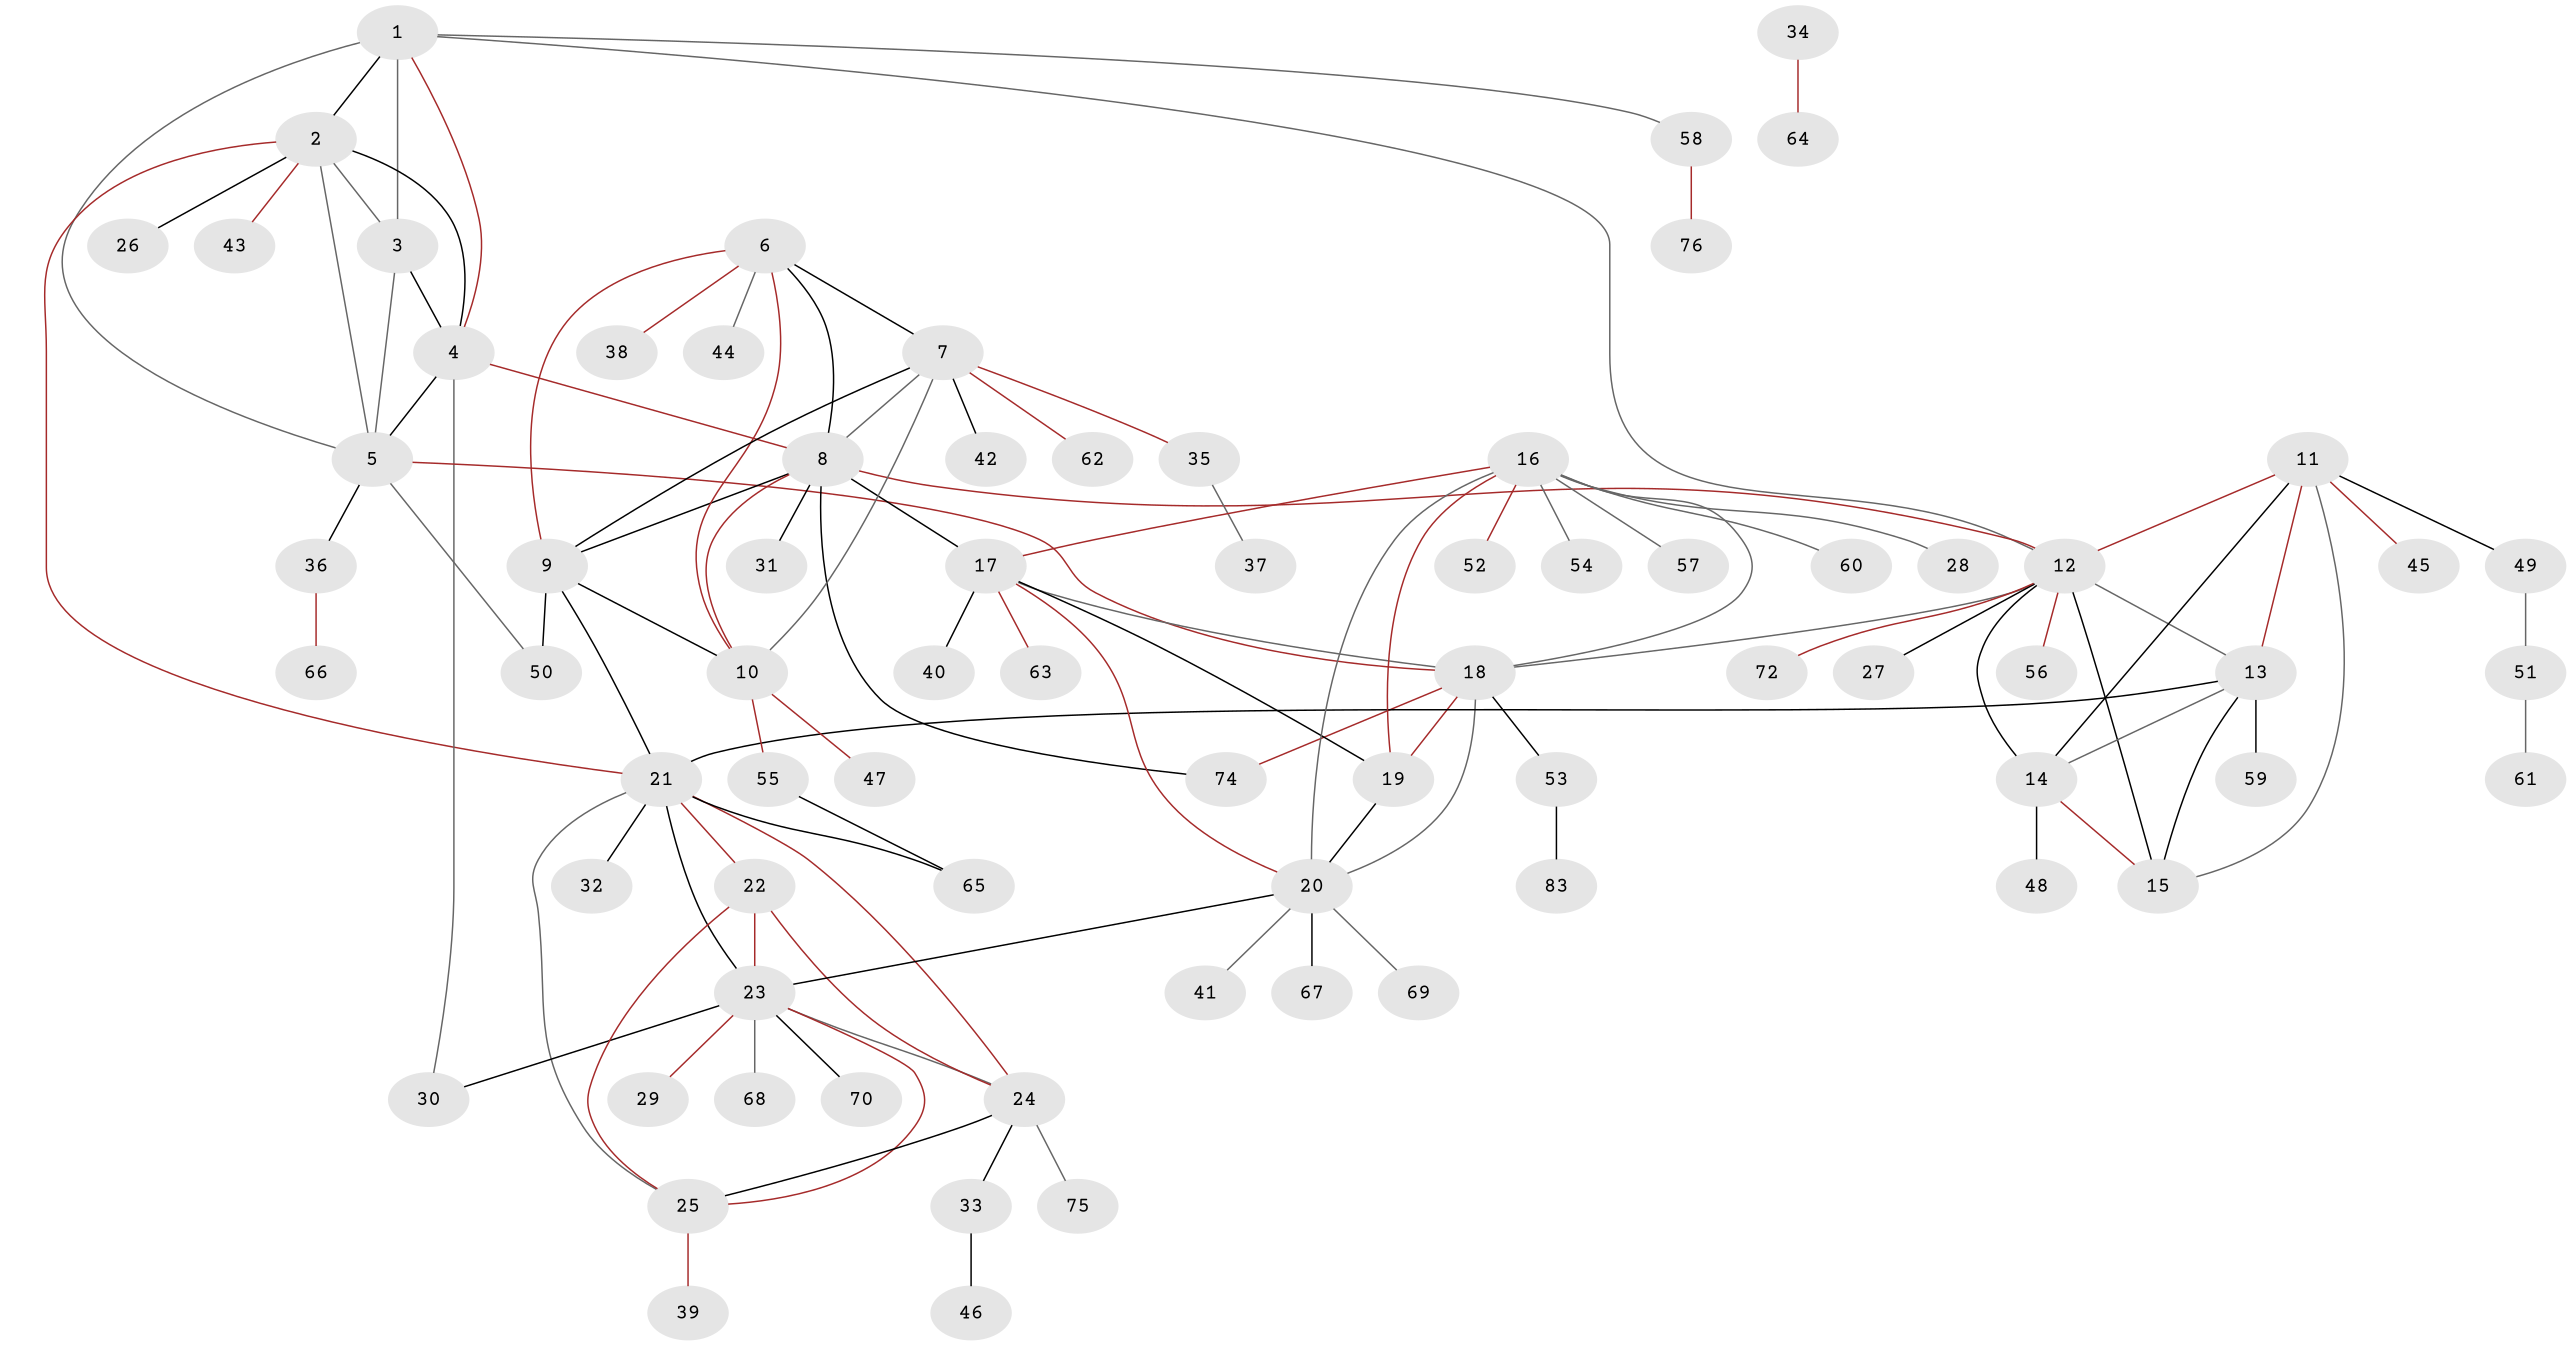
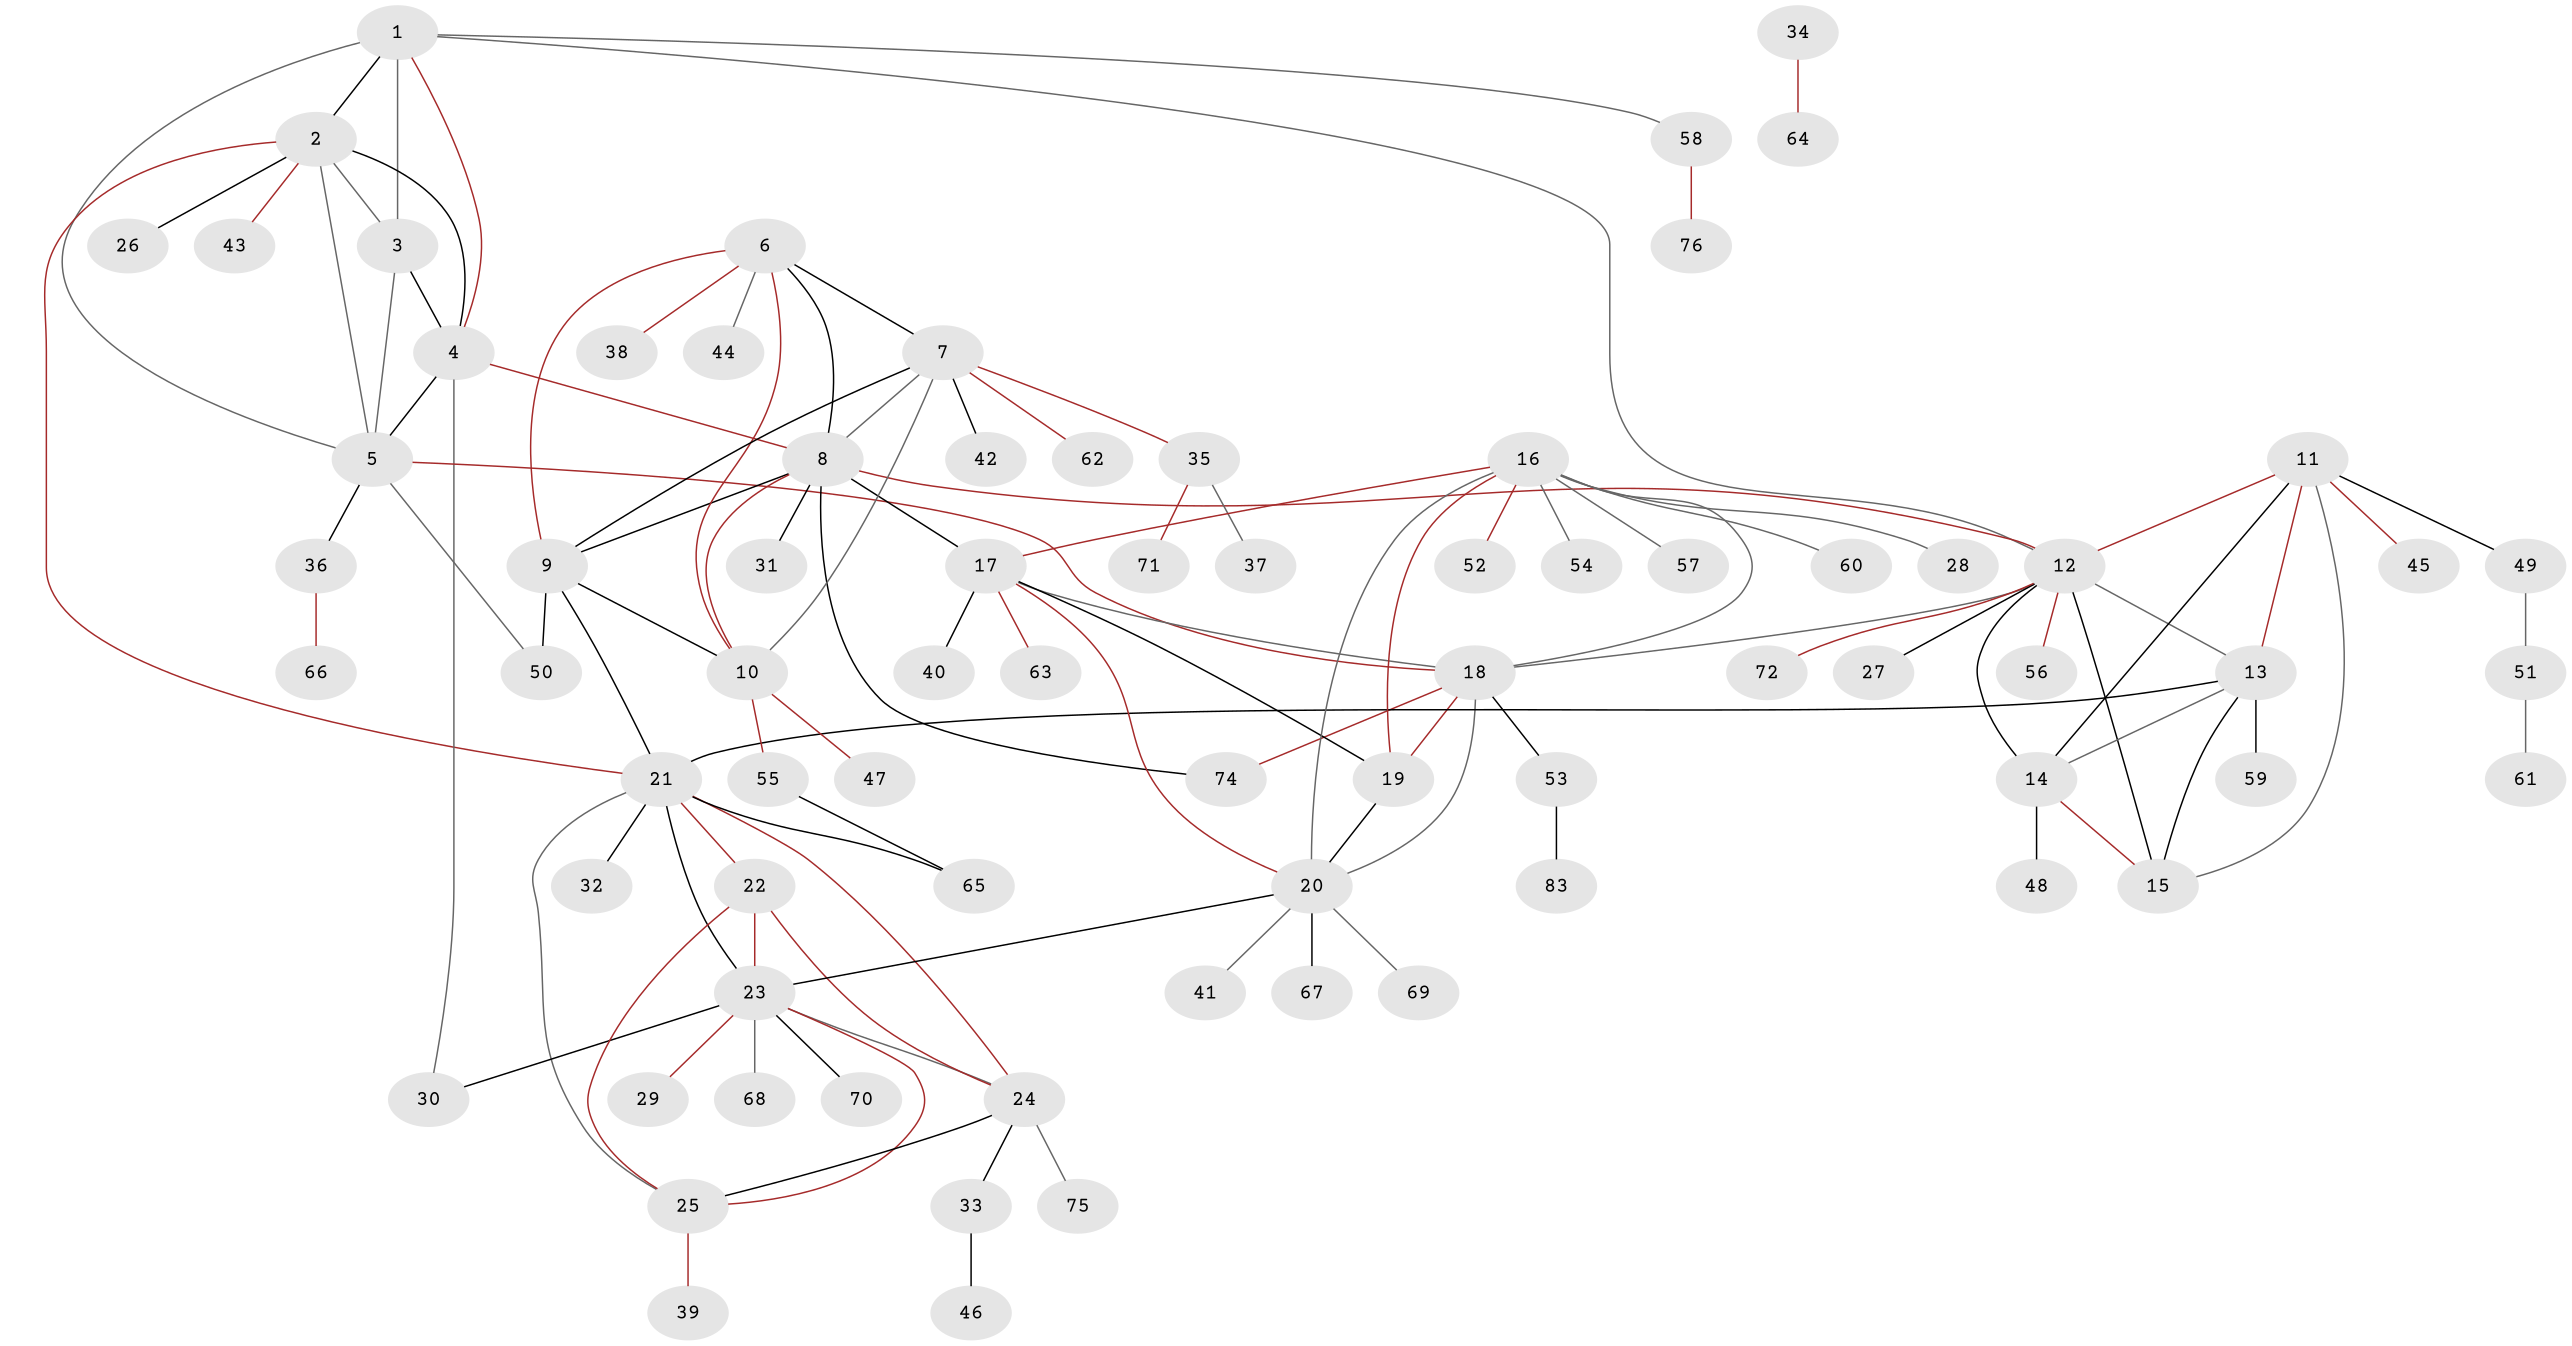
node "71": added
